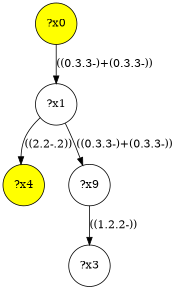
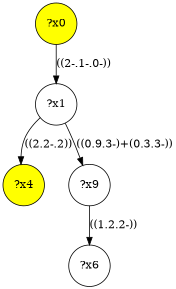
edge "?x0" -> "?x1": label "((0.3.3-)+(0.3.3-))" -> "((2-.1-.0-))"
edge "?x1" -> "?x9": label "((0.3.3-)+(0.3.3-))" -> "((0.9.3-)+(0.3.3-))"
node "?x3": label "?x3" -> "?x6"
